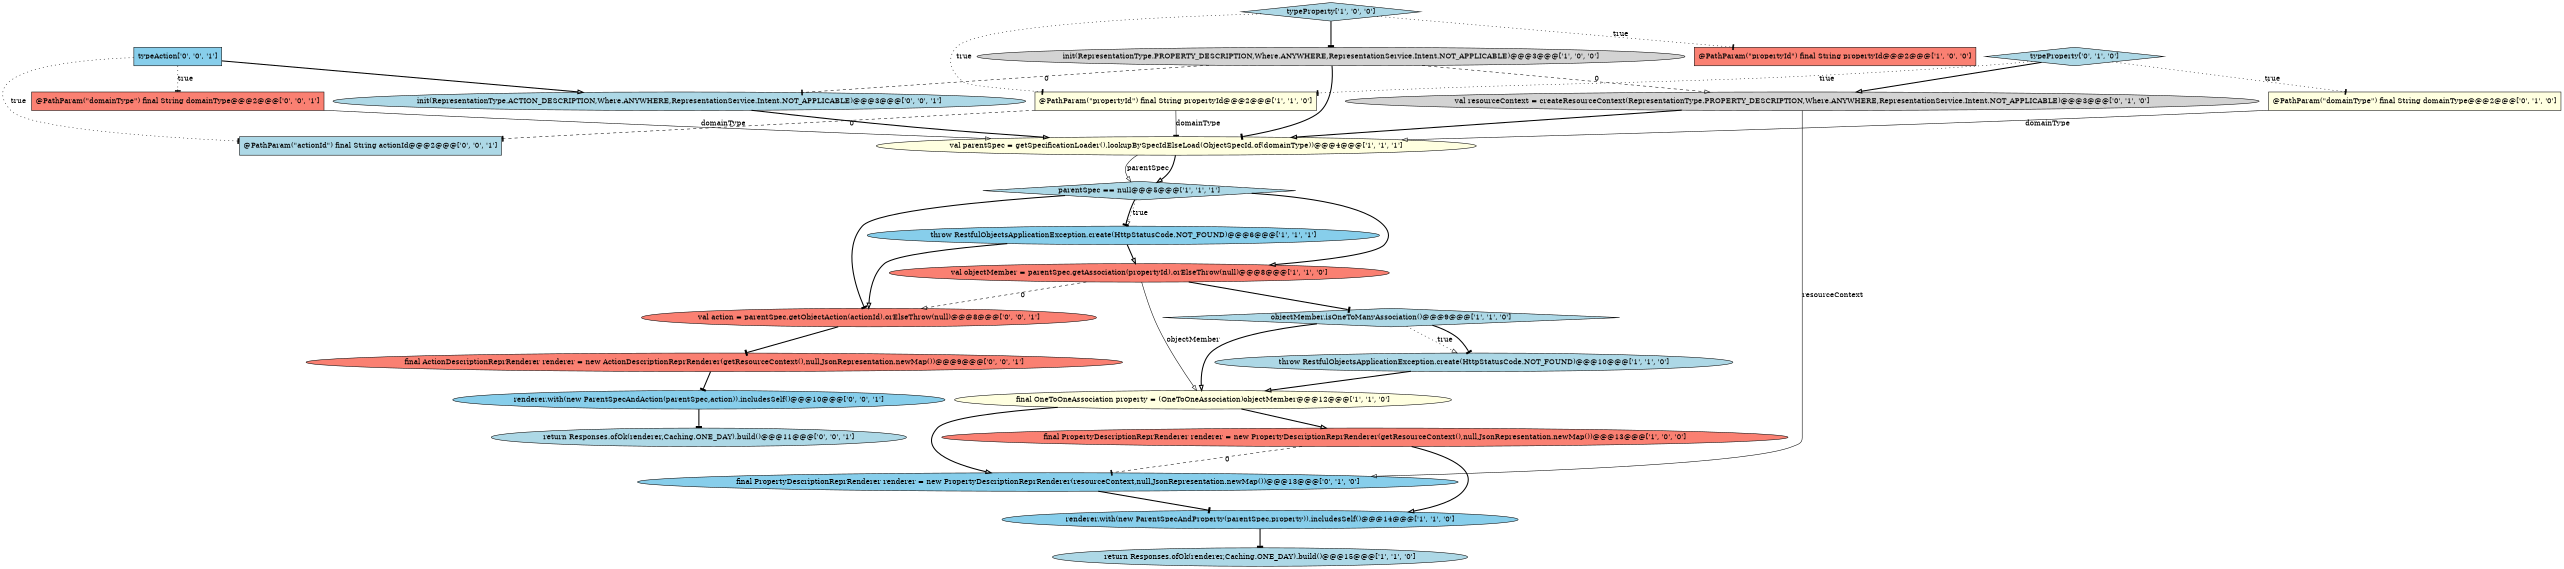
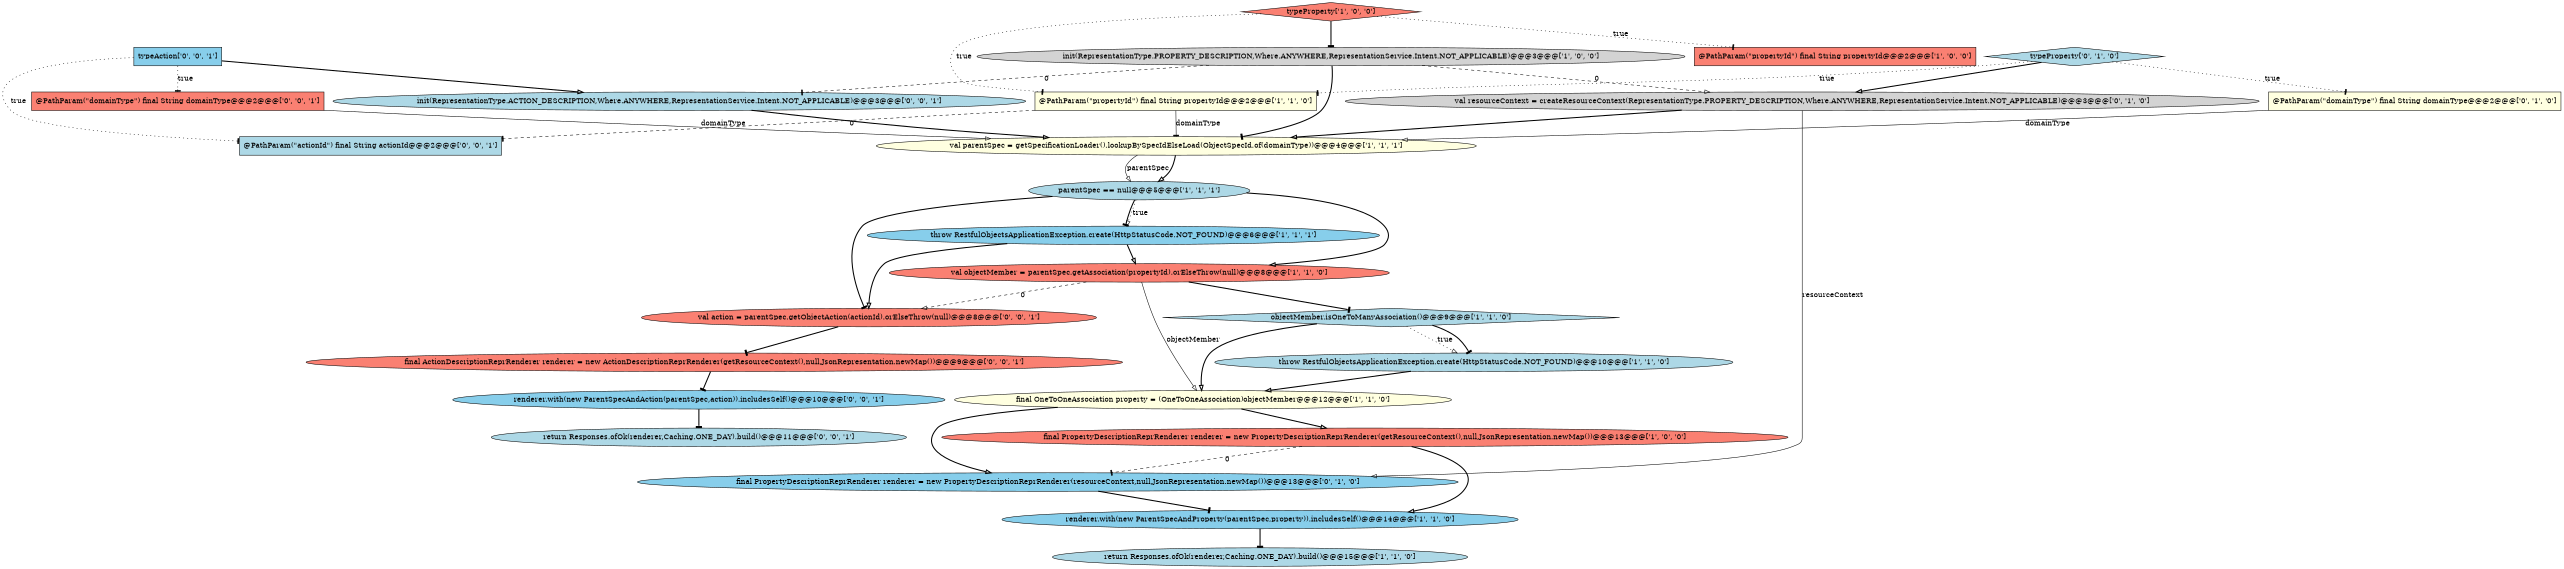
node "typeProperty['1', '0', '0']": fillcolor lightblue -> salmon
node "parentSpec == null@@@5@@@['1', '1', '1']": shape diamond -> ellipse
